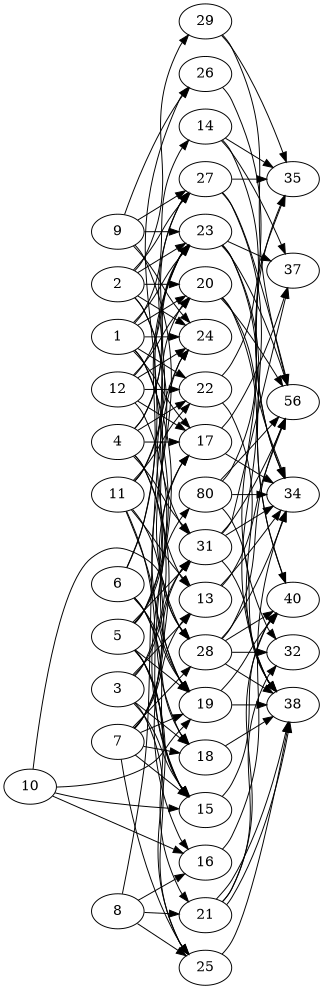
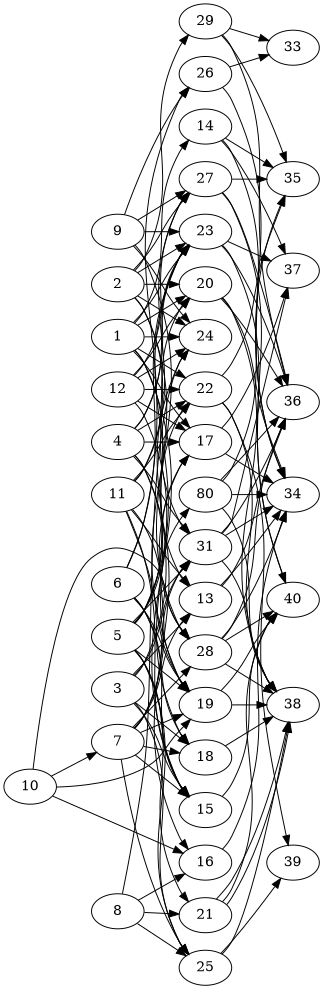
node "33": added
node "56": label "56" -> "36"
edge "5" -> "22": added
node "32": removed
edge "10" -> "15": now "10" -> "7"
node "39": added
